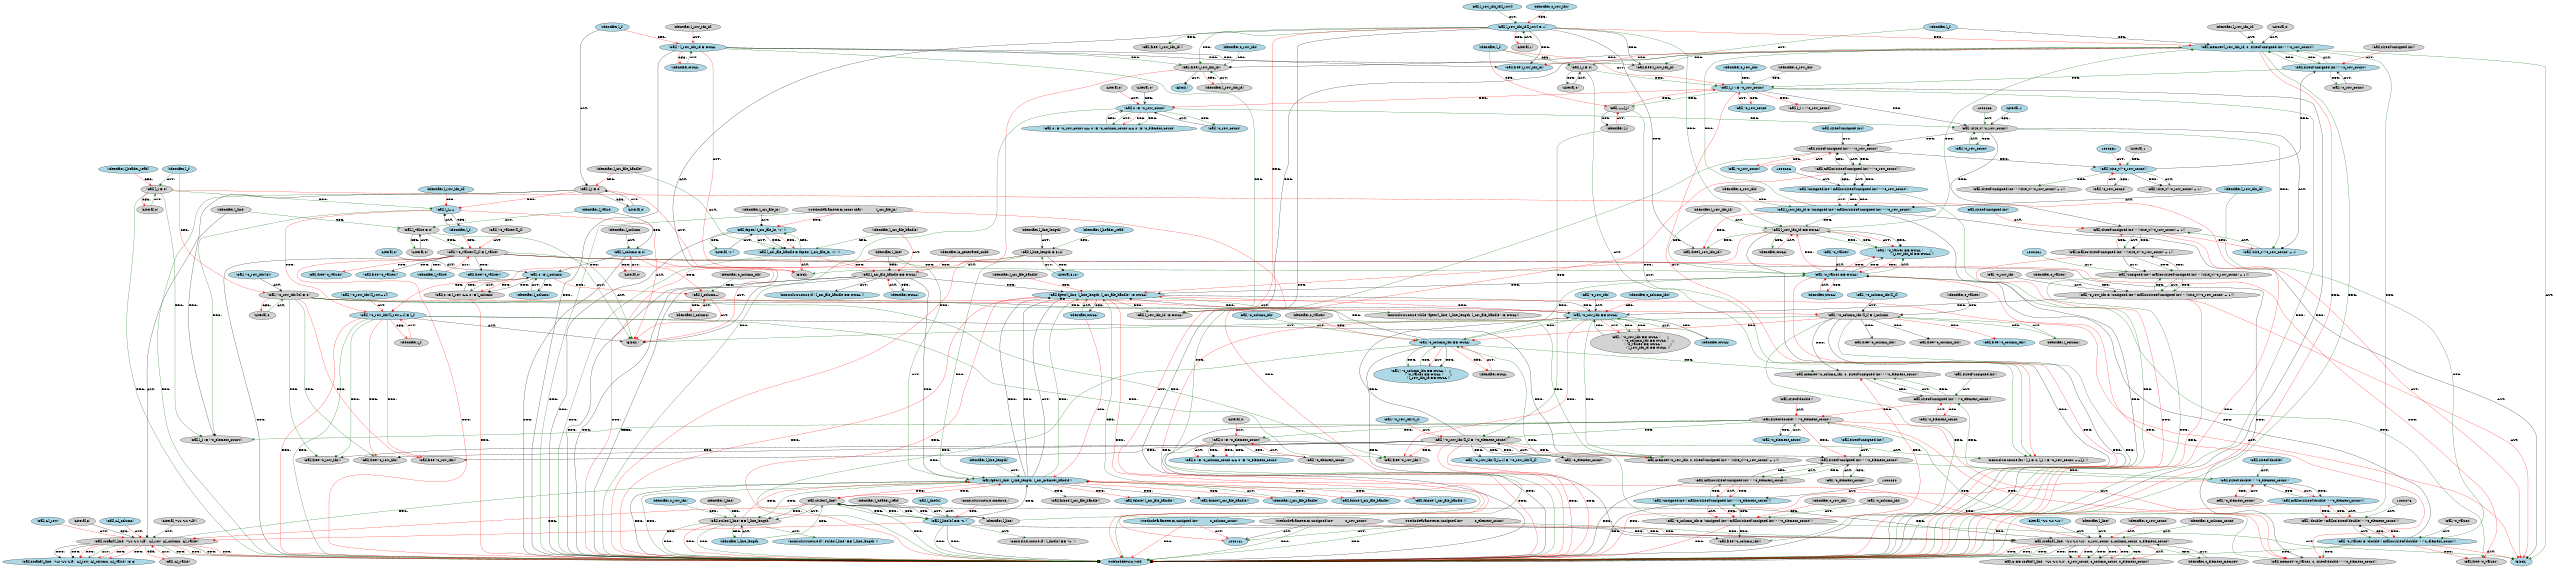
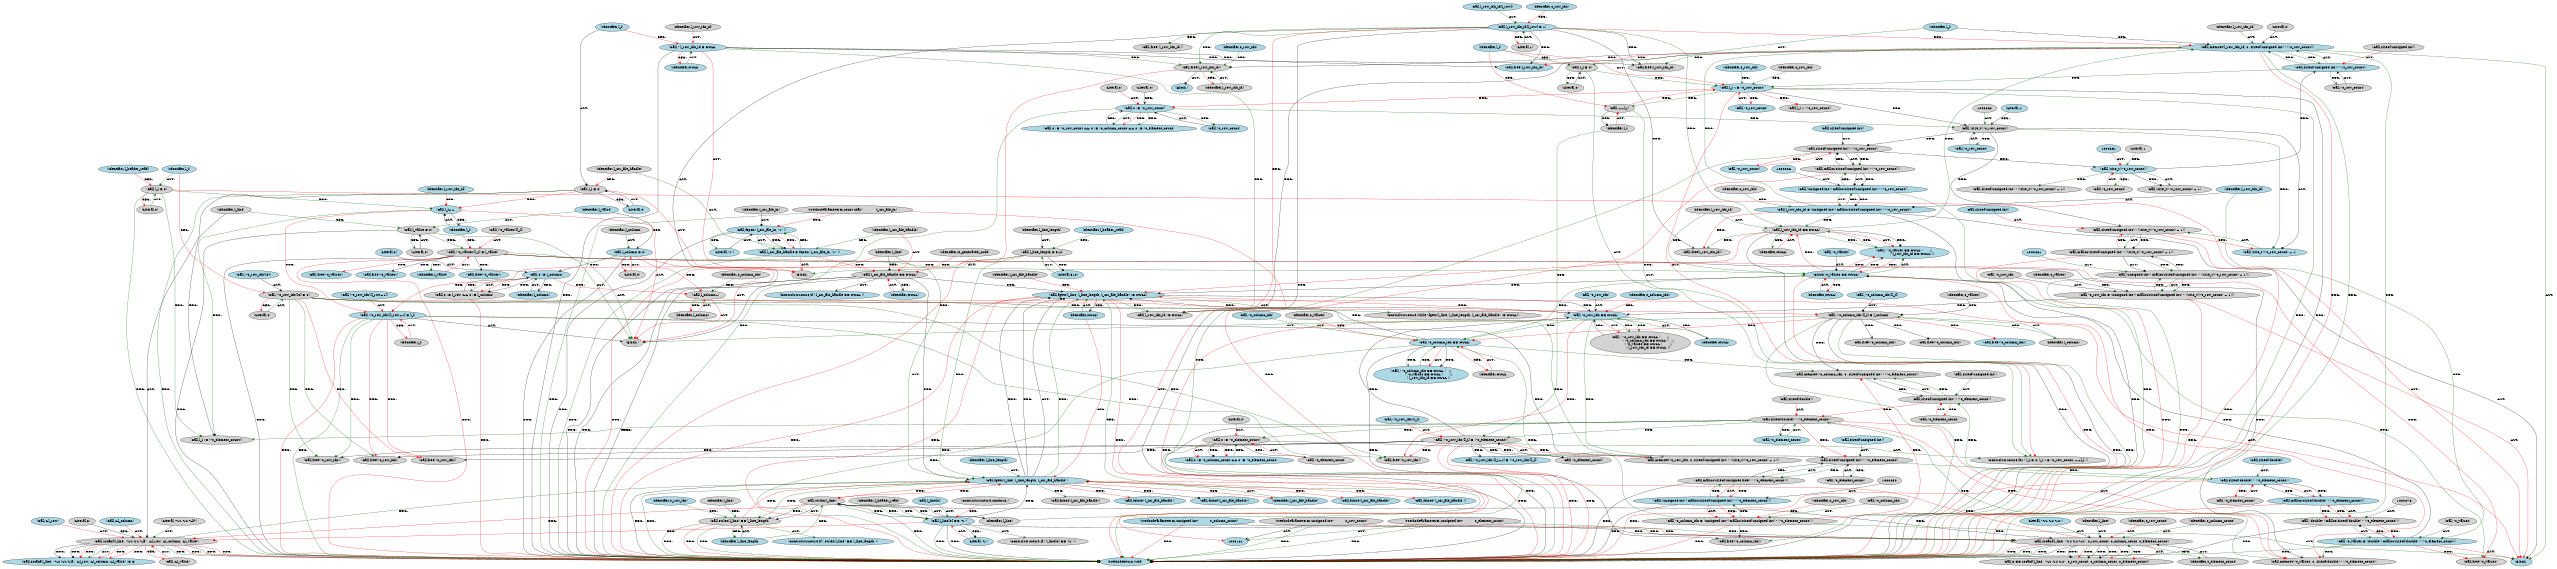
edge "(Call,l_value = 0)" -> "(Call,(*o_values)[l_i] = l_value)": arrowhead dot -> vee
node "(Call,*o_values == NULL)": label "(Call,*o_values == NULL)" -> "(Block,*o_values == NULL)"
node "(Call,fgets(l_line, l_line_length, l_csr_memset_handle))": label "(Call,fgets(l_line, l_line_length, l_csr_memset_handle))" -> "(Call,fgets(l_line, l_line_length, l_csr_file_handle))"
node "(Call,malloc(sizeof(unsigned int) * (*o_element_count)))": label "(Call,malloc(sizeof(unsigned int) * (*o_element_count)))" -> "(Call,malloc(sizeof(unsigned free) * (*o_element_count)))"
edge "(Call,0 != *o_element_count)" -> "(MethodReturn,void)": arrowhead vee -> dot
edge "(Call,l_value = 0)" -> "(MethodReturn,void)": added, label "DDG:"
edge "(MethodParameterIn,unsigned int*           o_column_count)" -> "1000121": removed, label "AST:"
node "(Literal,'%')": added
edge "(Call,(double*) malloc(sizeof(double) * (*o_element_count)))" -> "(MethodReturn,void)": added, label "DDG:"
node "(Identifier,o_element_memset)": label "(Identifier,o_element_memset)" -> "(Identifier,o_element_count)"
